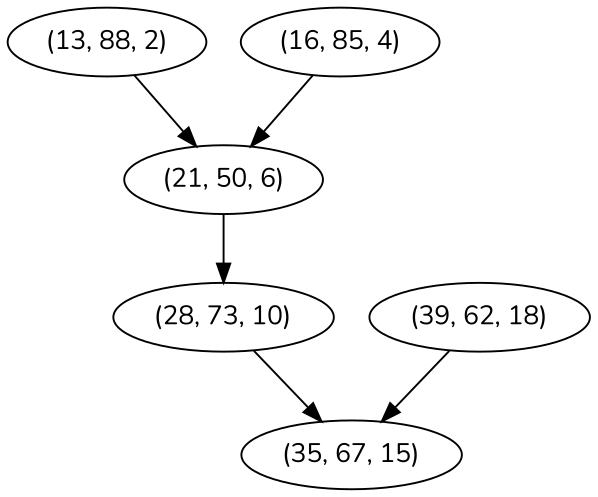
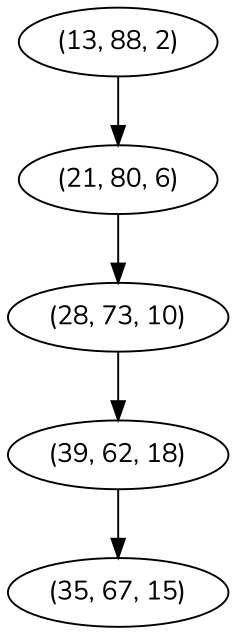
node "(16, 85, 4)": removed
node "(21, 50, 6)": label "(21, 50, 6)" -> "(21, 80, 6)"
edge "(28, 73, 10)" -> "(35, 67, 15)": now "(28, 73, 10)" -> "(39, 62, 18)"
